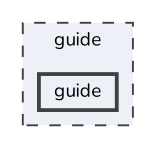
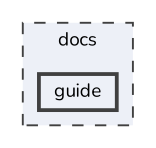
cluster "guide": label "guide" -> "docs"
